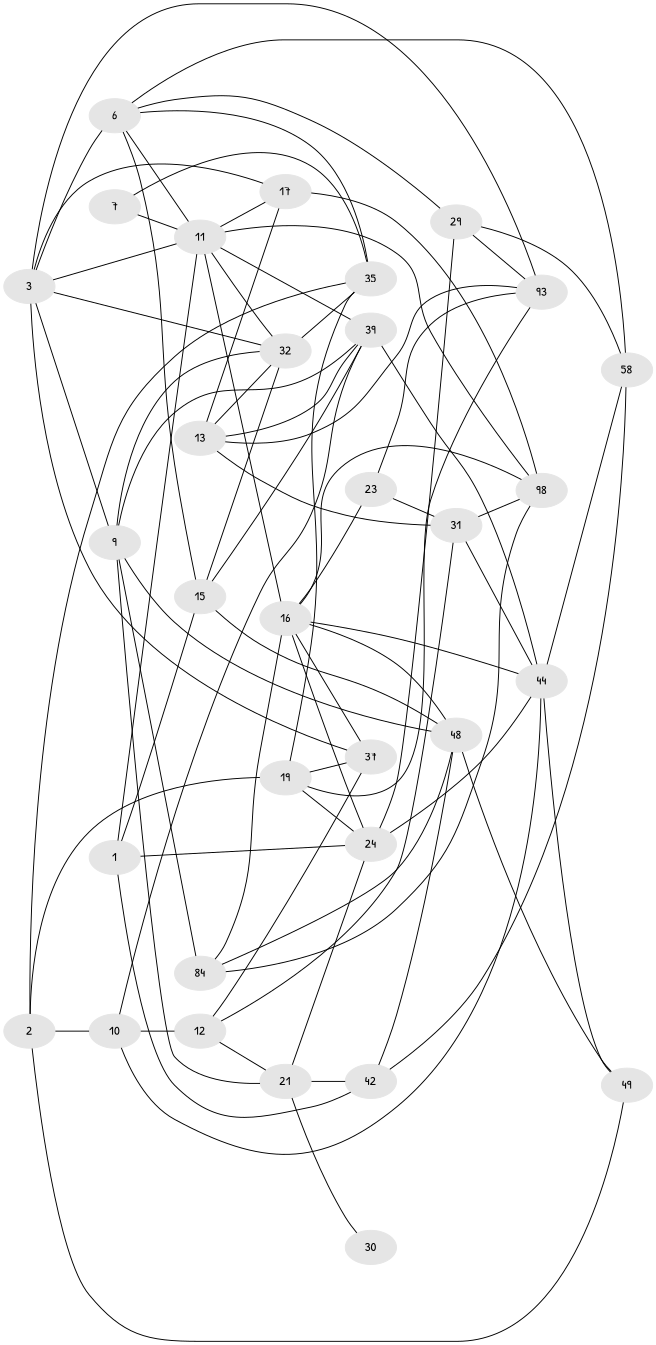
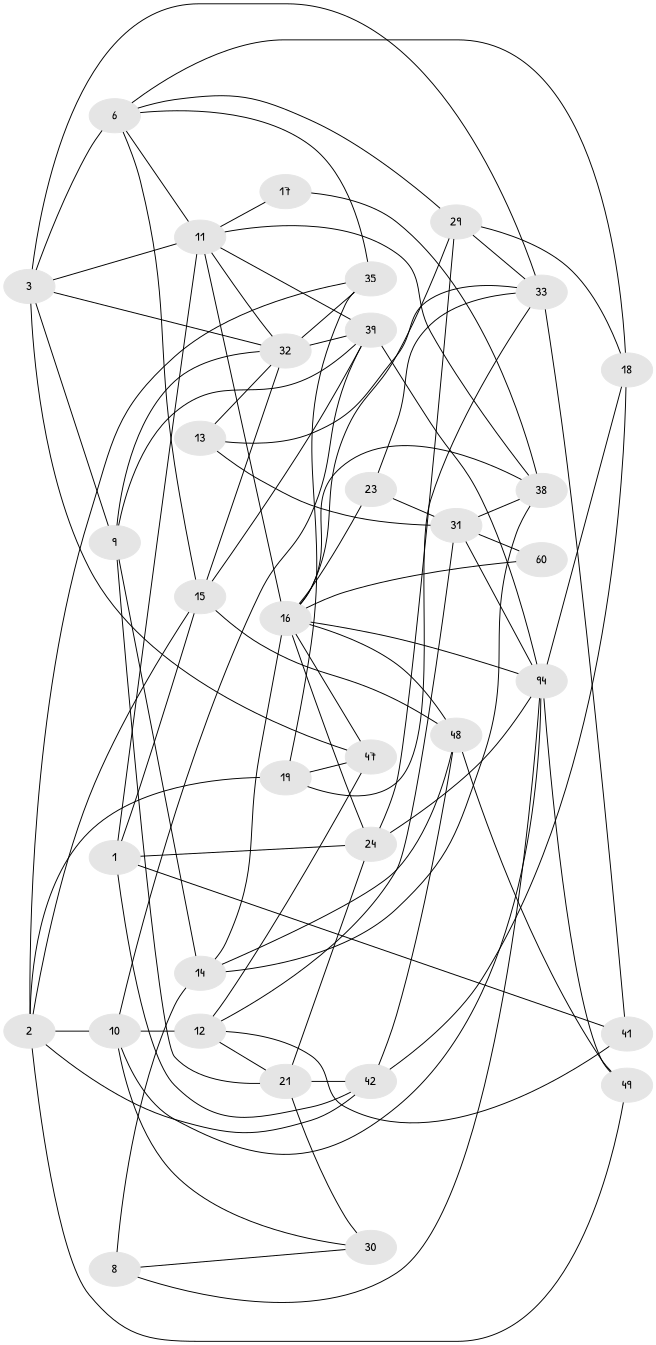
edge "17" -- "3": removed
node "7": removed
node "93": label "93" -> "33"
edge "17" -- "13": removed
node "58": label "58" -> "18"
edge "39" -- "13": now "39" -- "32"
edge "29" -- "16": added
node "98": label "98" -> "38"
node "60": added
edge "9" -- "48": removed
node "44": label "44" -> "94"
node "37": label "37" -> "47"
edge "15" -- "2": added
edge "19" -- "24": removed
node "84": label "84" -> "14"
node "41": added
edge "2" -- "42": added
edge "10" -- "30": added
node "8": added
